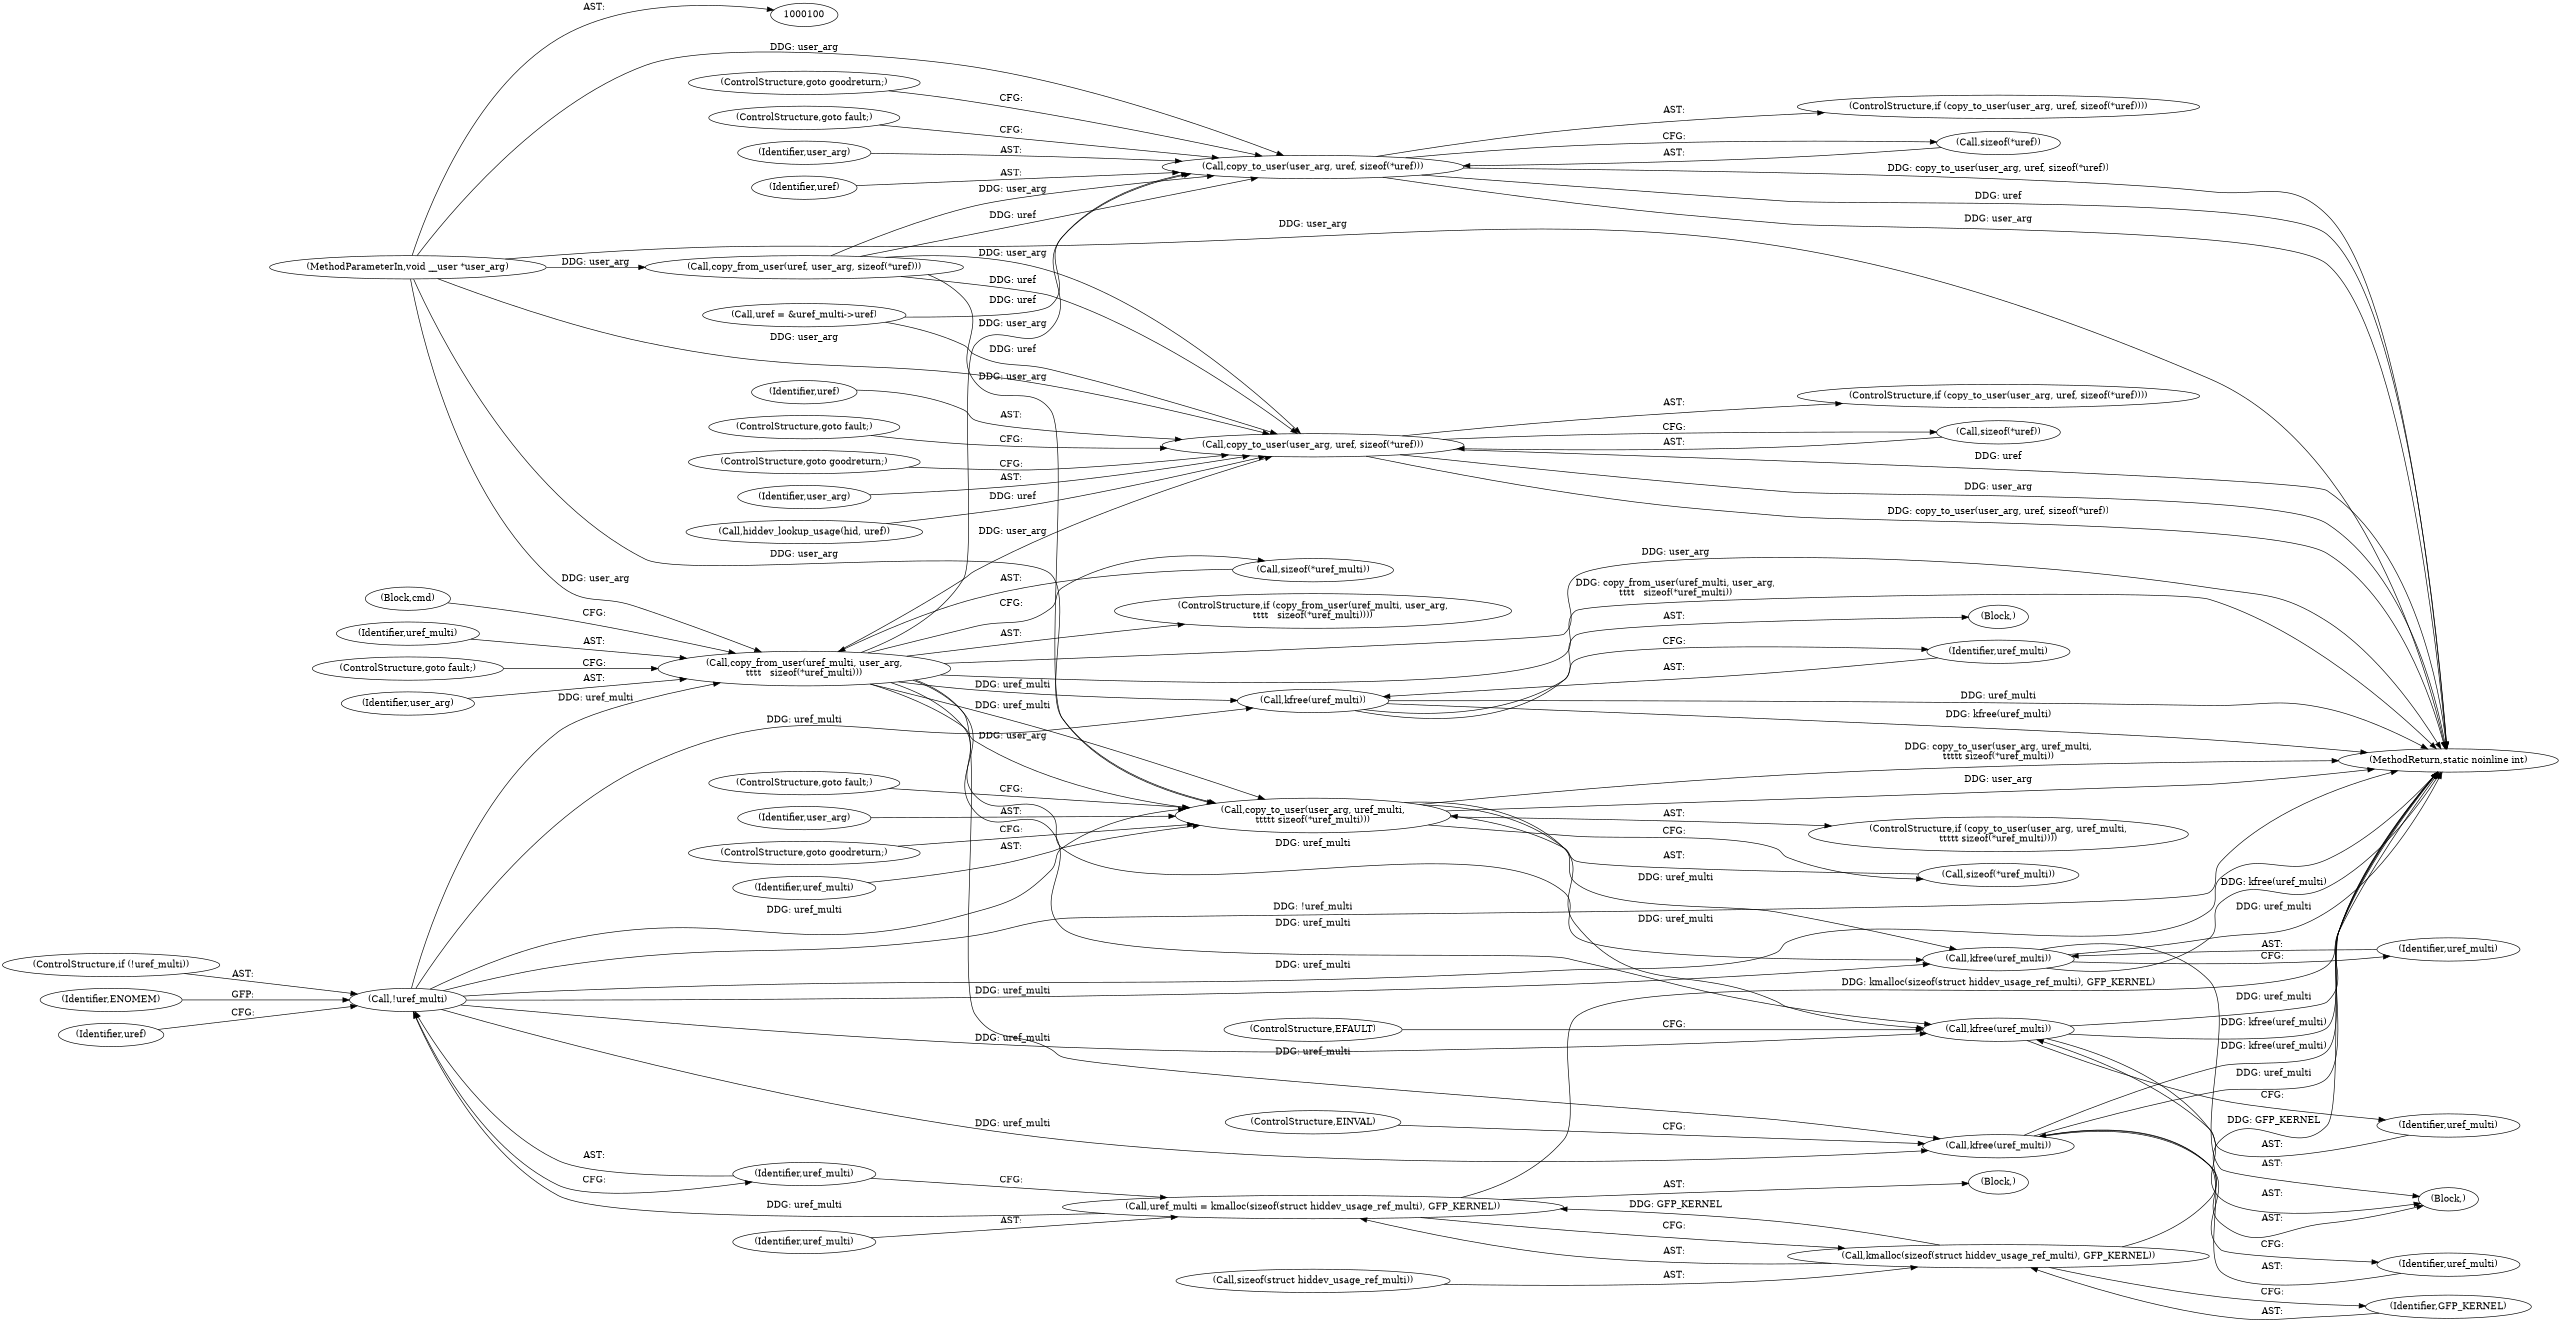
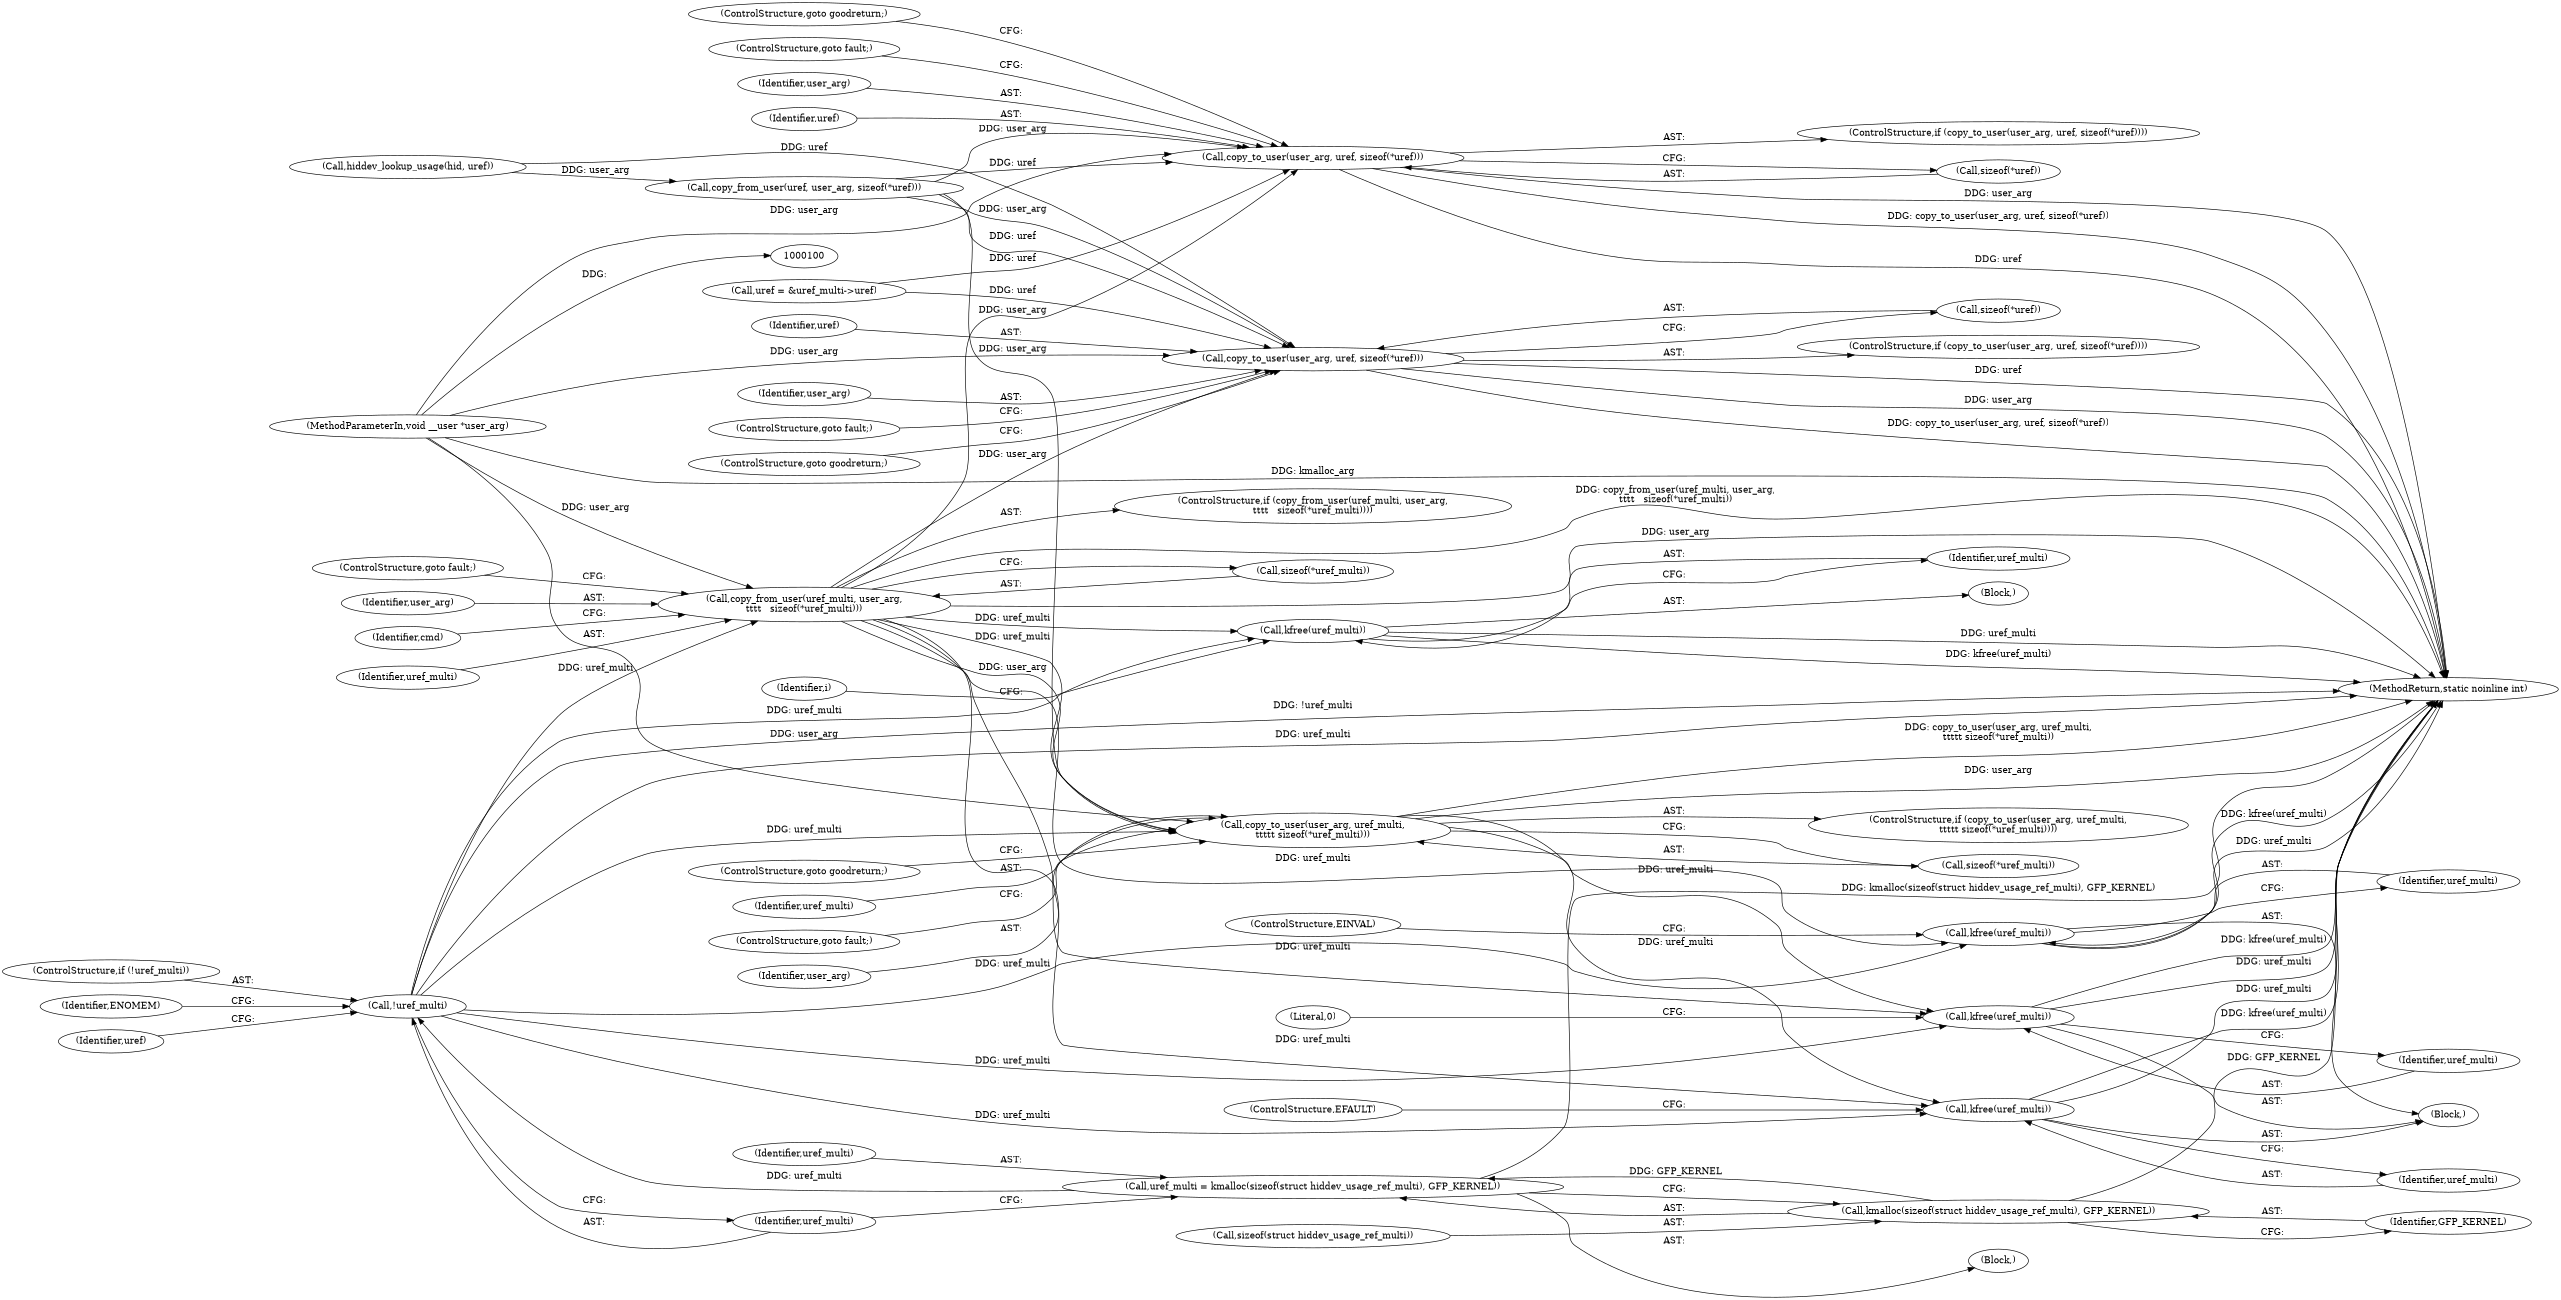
edge "(MethodParameterIn,void __user *user_arg)" -> "1000100": label "AST: " -> "DDG: "
edge "(MethodParameterIn,void __user *user_arg)" -> "(MethodReturn,static noinline int)": label "DDG: user_arg" -> "DDG: kmalloc_arg"
edge "(MethodParameterIn,void __user *user_arg)" -> "(Call,copy_from_user(uref, user_arg, sizeof(*uref)))": now "(Call,hiddev_lookup_usage(hid, uref))" -> "(Call,copy_from_user(uref, user_arg, sizeof(*uref)))"
node "(Block,cmd)": label "(Block,cmd)" -> "(Identifier,cmd)"
node "(Identifier,i)": added
edge "(Identifier,ENOMEM)" -> "(Call,!uref_multi)": label "GFP: " -> "CFG: "
node "(Literal,0)": added
